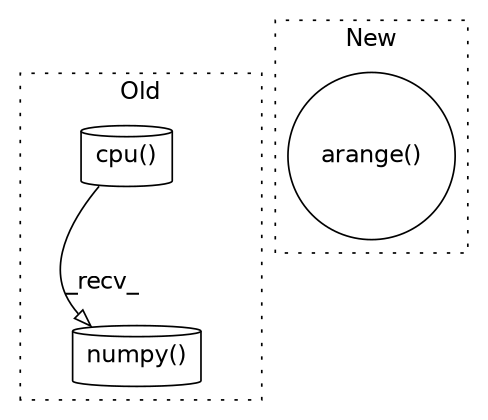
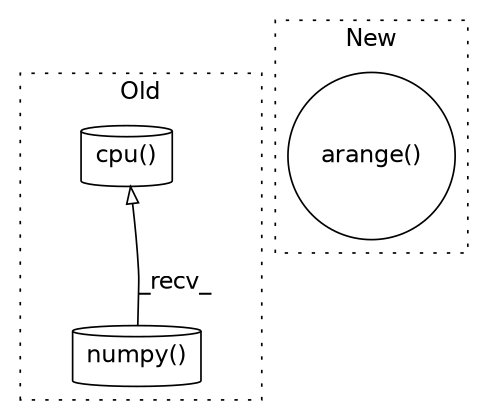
edge "cpu()" -> "numpy()": reversed
